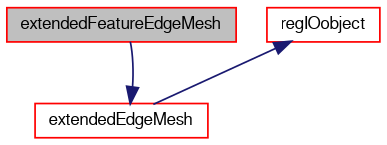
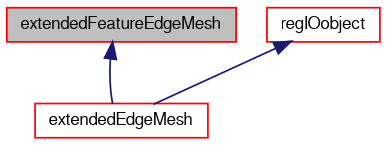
edge "extendedFeatureEdgeMesh" -> "extendedEdgeMesh": reversed
